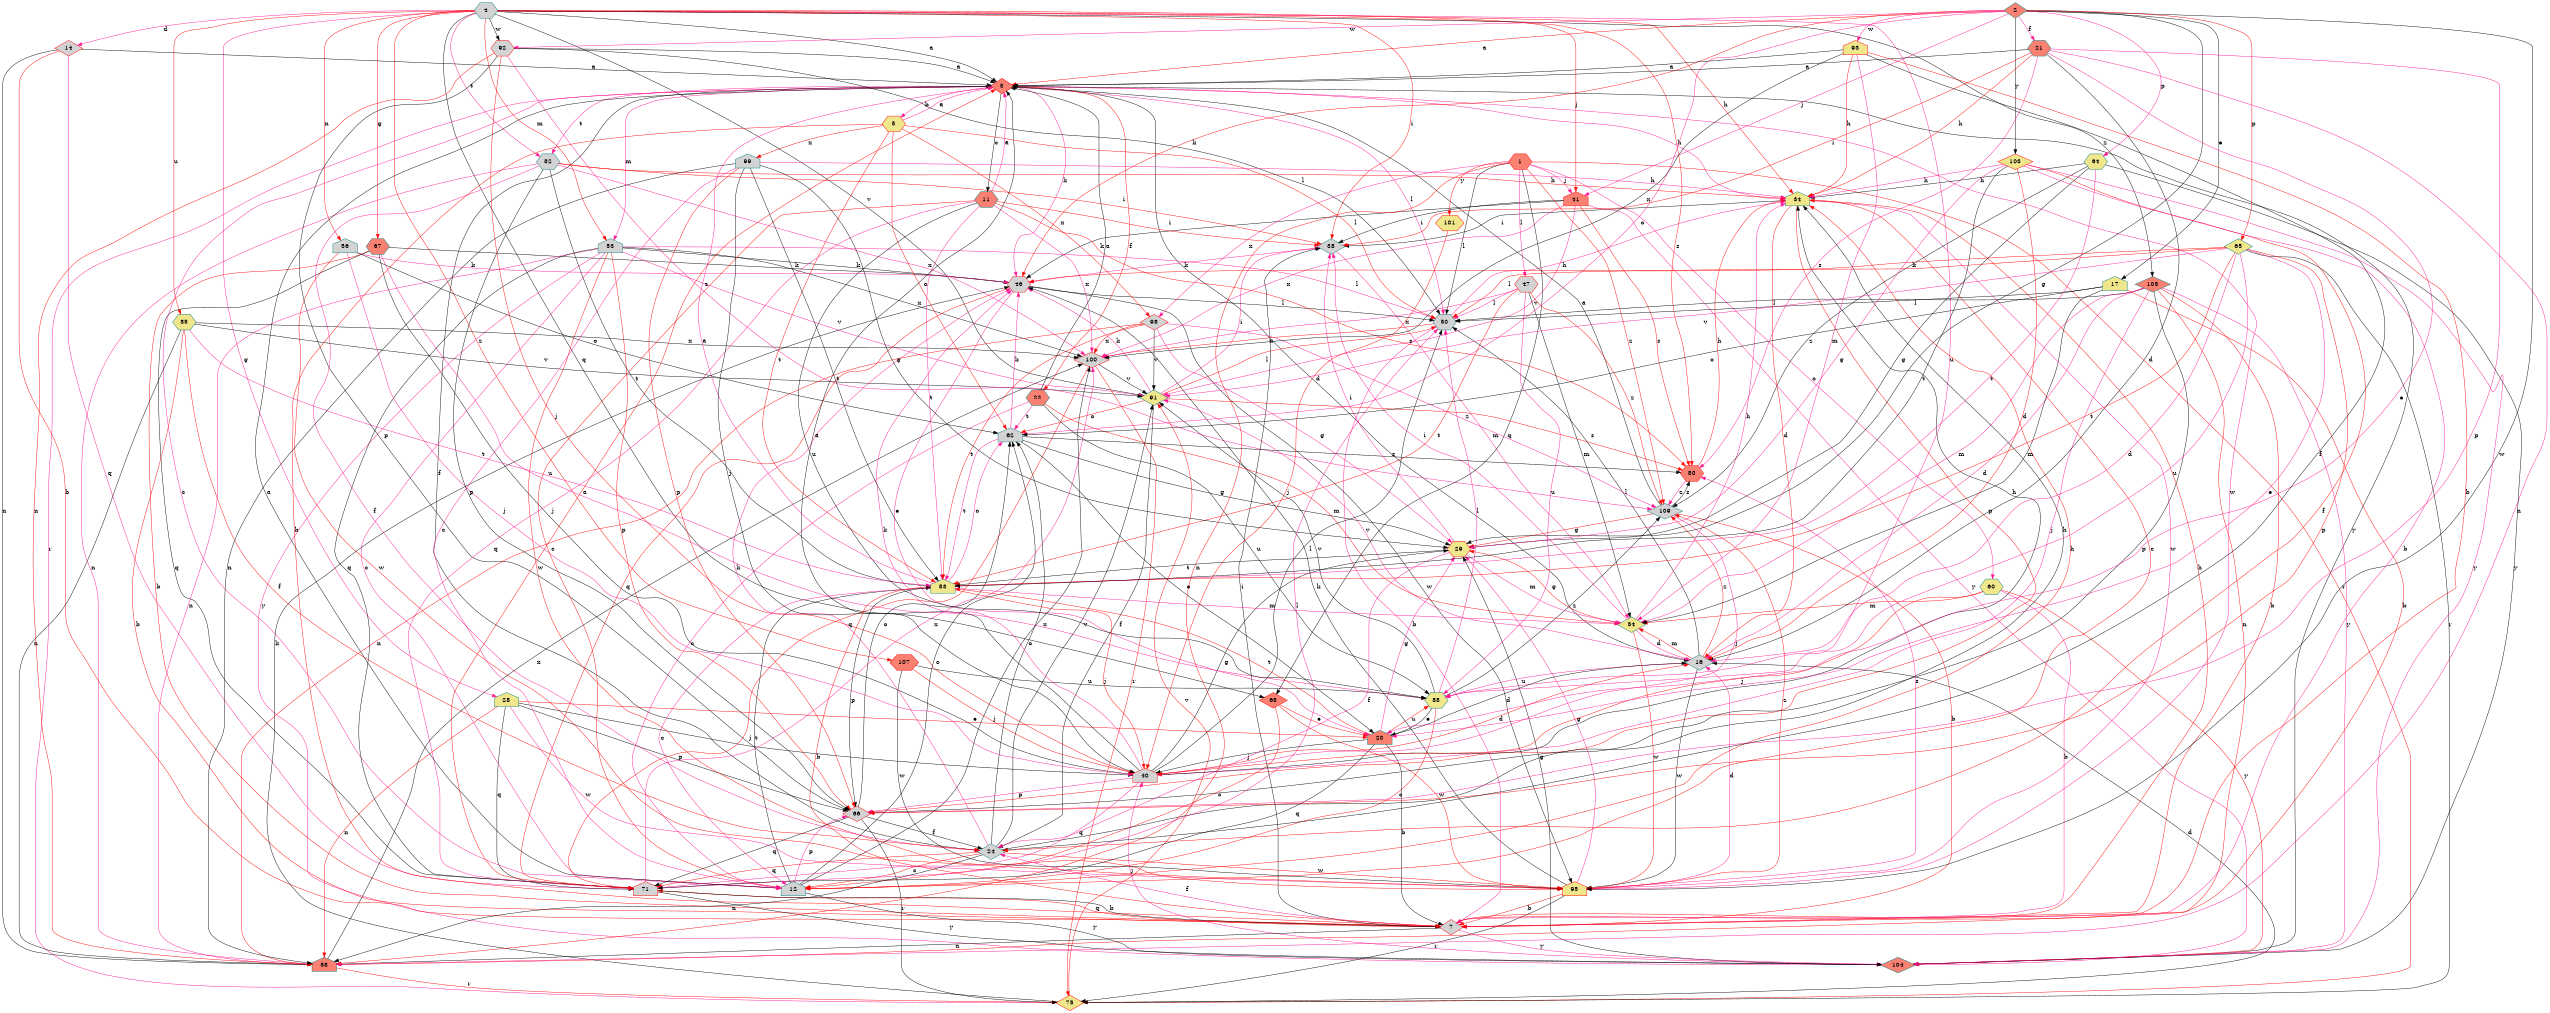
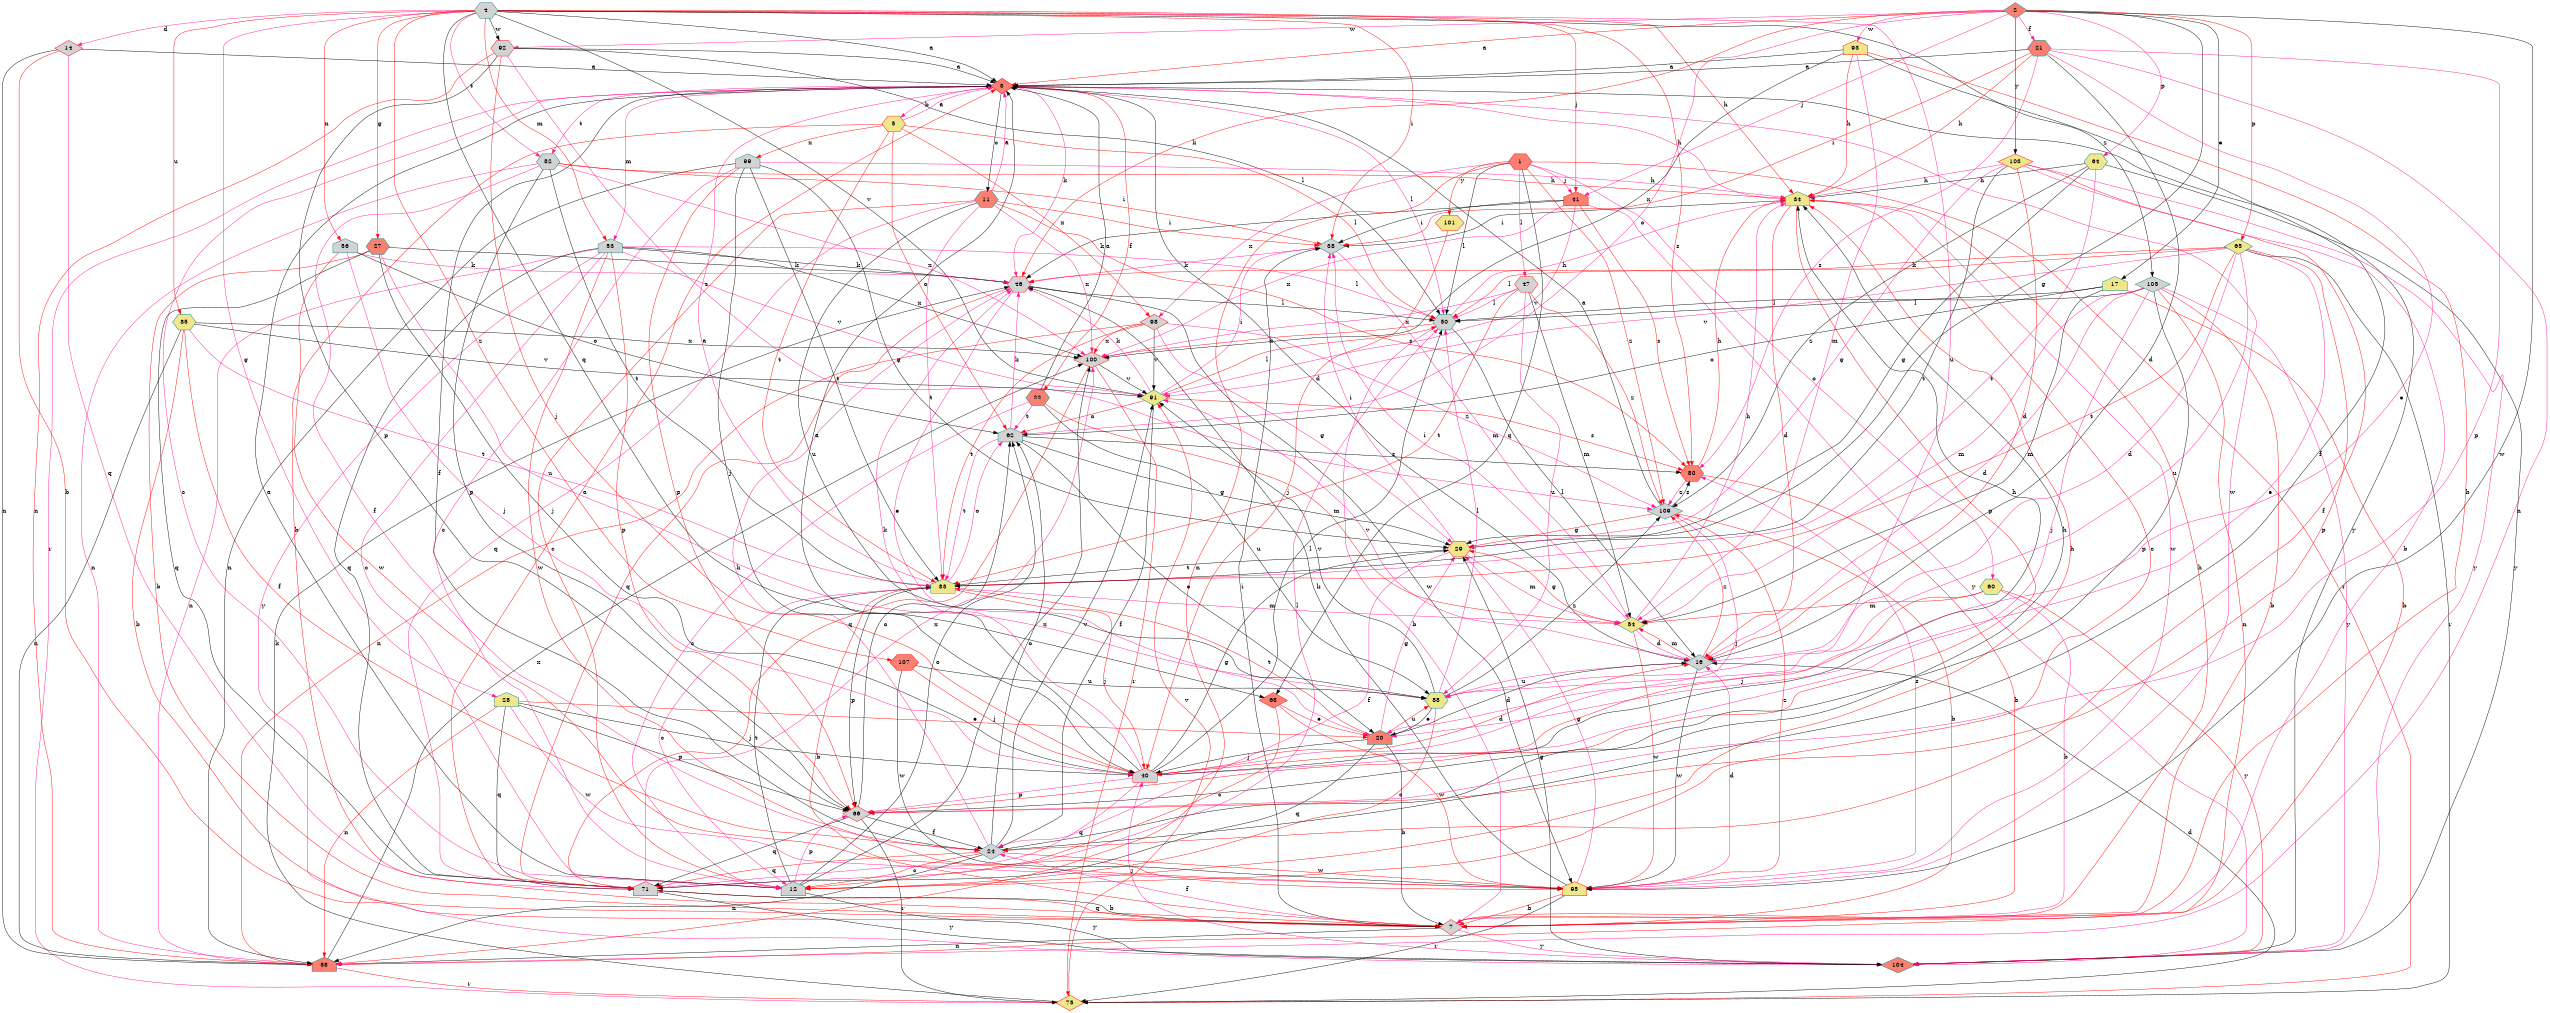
node "67": label "67" -> "27"
node "105": fillcolor salmon -> lightgrey
edge "16" -> "50": reversed
edge "80" -> "7": added, label "b"
